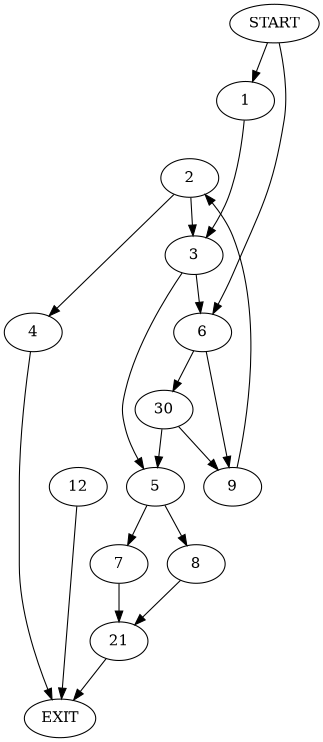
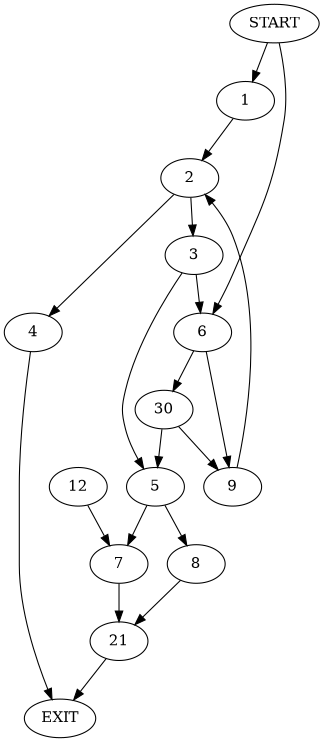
edge "1" -> "3": now "1" -> "2"
edge "12" -> "EXIT": now "12" -> "7"
